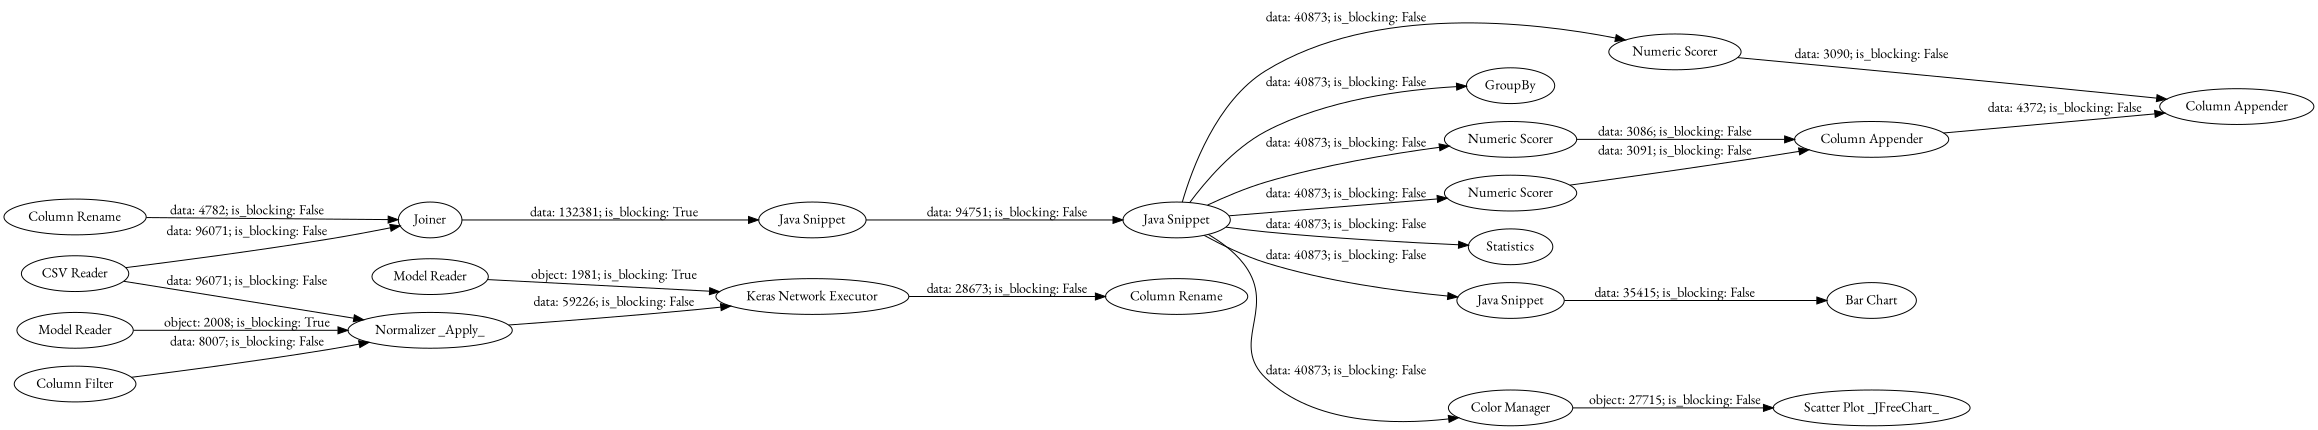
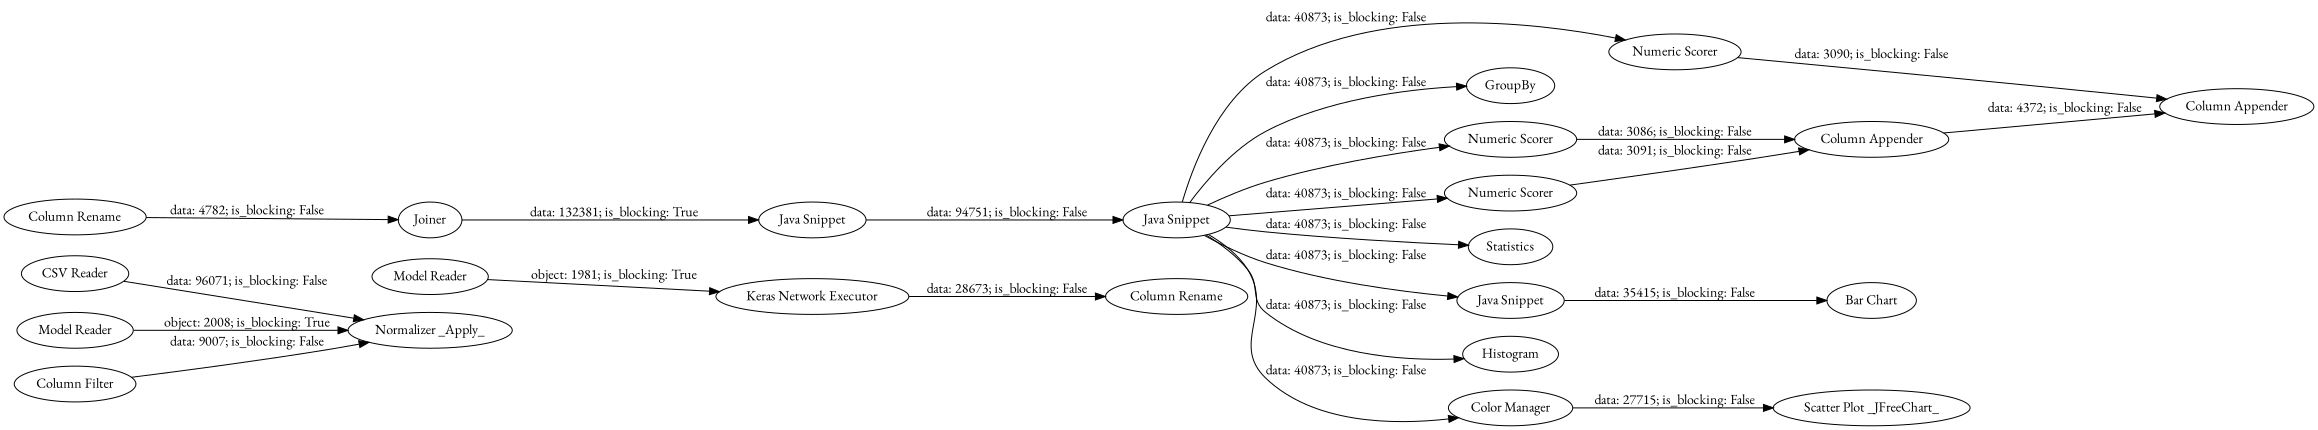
edge "CSV Reader" -> "Joiner": removed, label "data: 96071; is_blocking: False"
edge "Normalizer _Apply_" -> "Keras Network Executor": removed, label "data: 59226; is_blocking: False"
edge "Column Filter" -> "Normalizer _Apply_": label "data: 8007; is_blocking: False" -> "data: 9007; is_blocking: False"
node "Histogram": added
edge "Color Manager" -> "Scatter Plot _JFreeChart_": label "object: 27715; is_blocking: False" -> "data: 27715; is_blocking: False"
